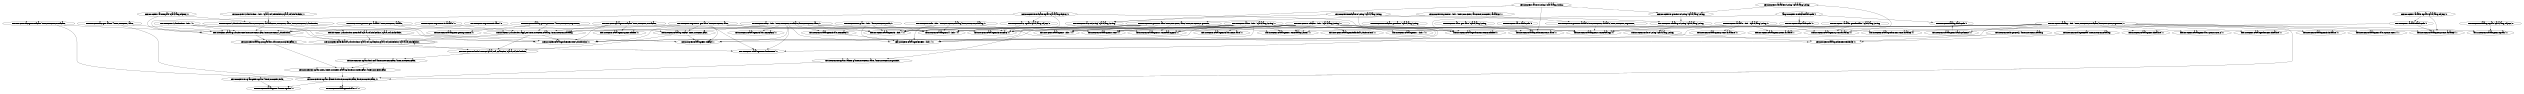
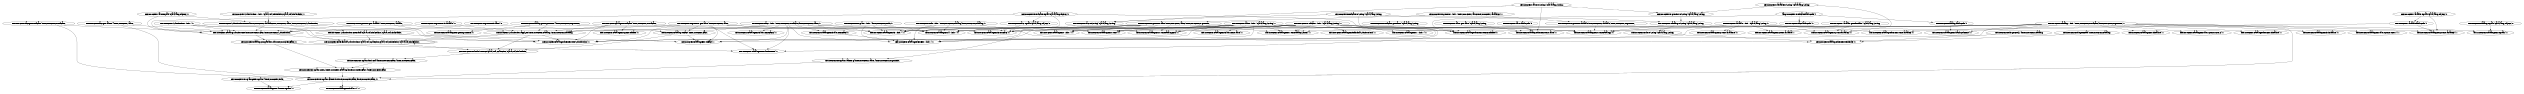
edge "net.mooctest.DatalogTest.hashCodeTest()V" -> "net.mooctest.Datalog.hashCode()I": reversed
